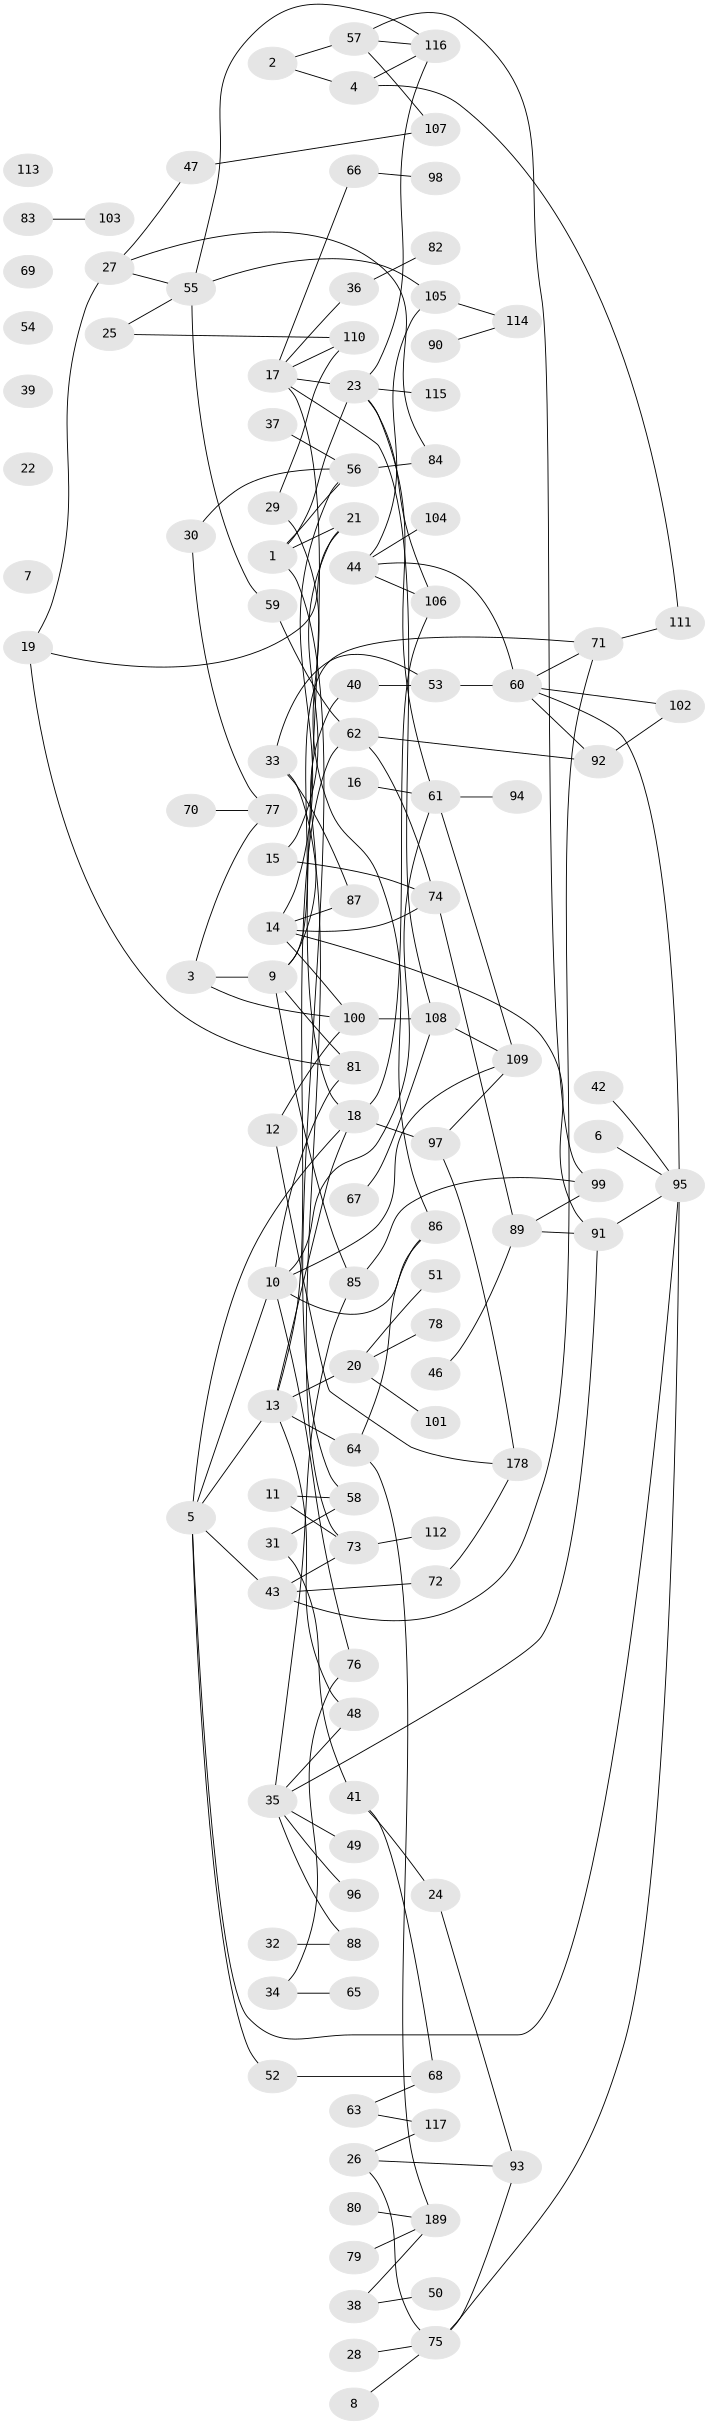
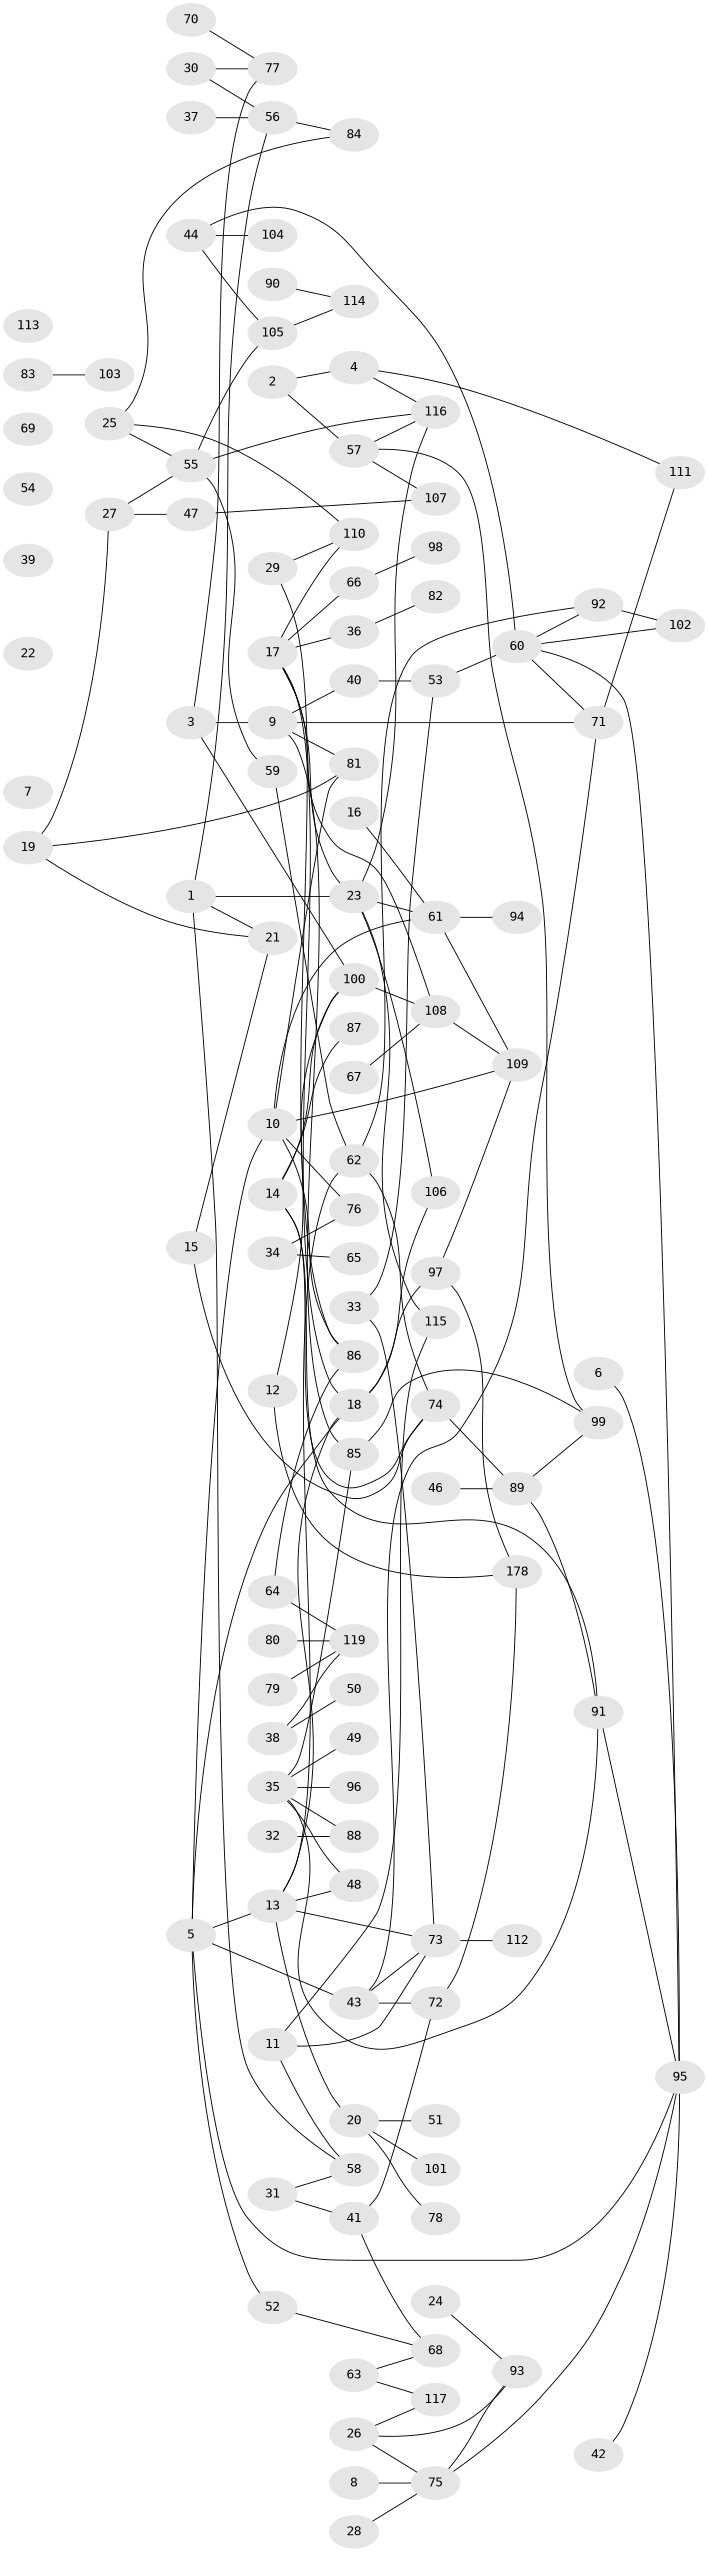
edge "27" -- "84": now "25" -- "84"
edge "44" -- "106": removed
edge "56" -- "14": removed
edge "33" -- "87": removed
edge "13" -- "64": now "13" -- "73"
edge "115" -- "11": added
edge "41" -- "24": now "41" -- "72"
node "189": label "189" -> "119"
